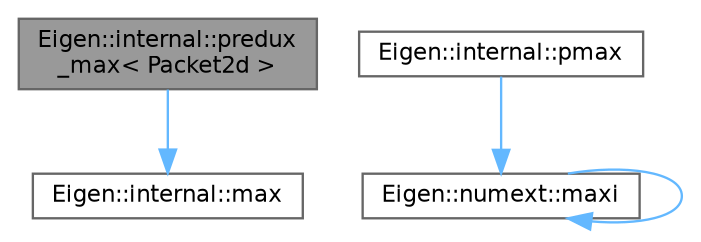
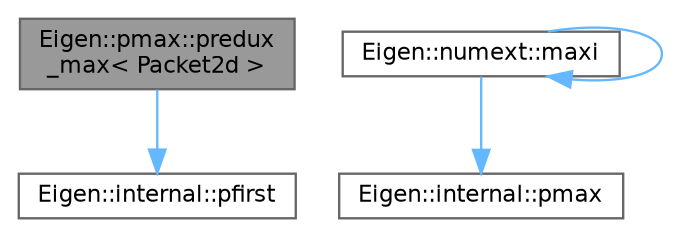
node "Eigen::internal::predux _max< Packet2d >": label "Eigen::internal::predux _max< Packet2d >" -> "Eigen::pmax::predux _max< Packet2d >"
edge "Eigen::internal::pmax" -> "Eigen::numext::maxi": reversed
node "Eigen::internal::max": label "Eigen::internal::max" -> "Eigen::internal::pfirst"
